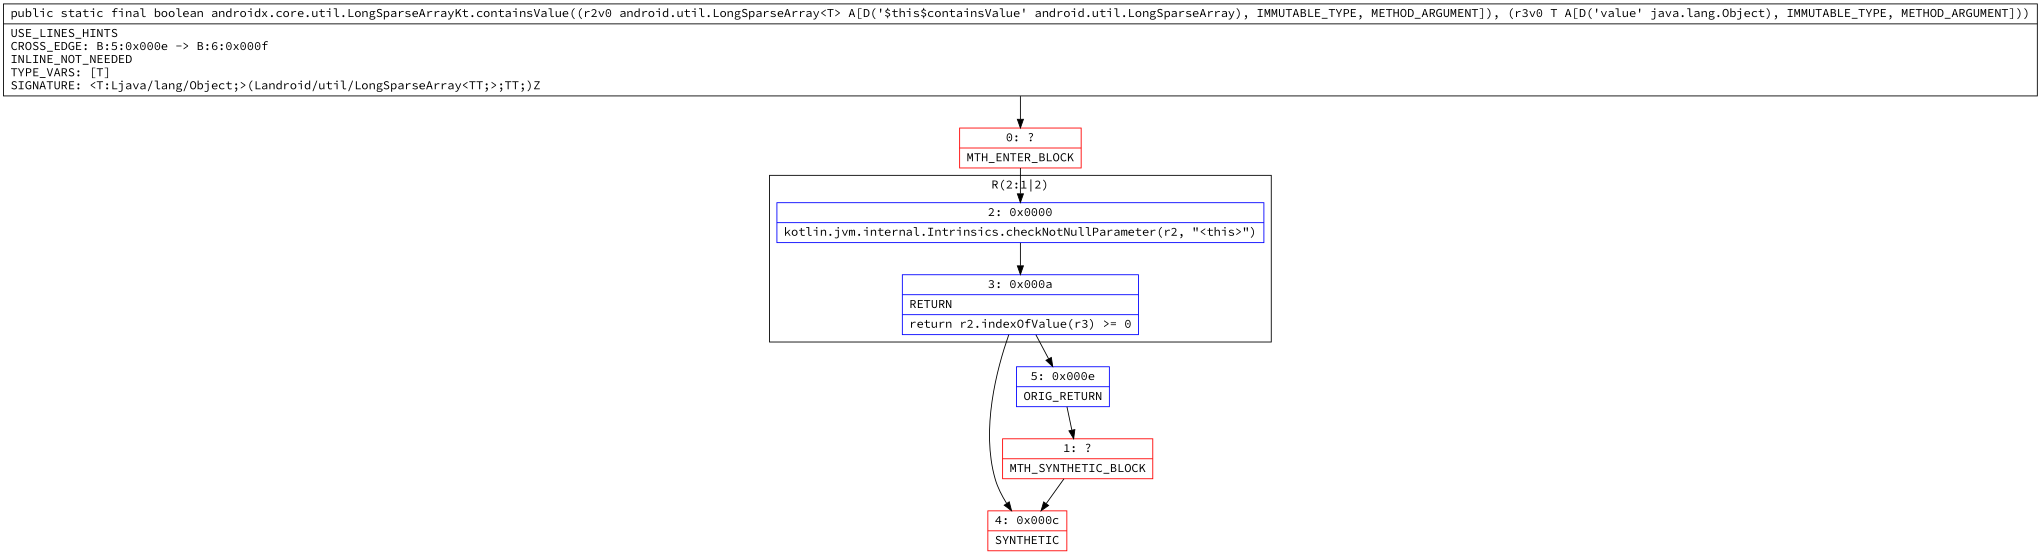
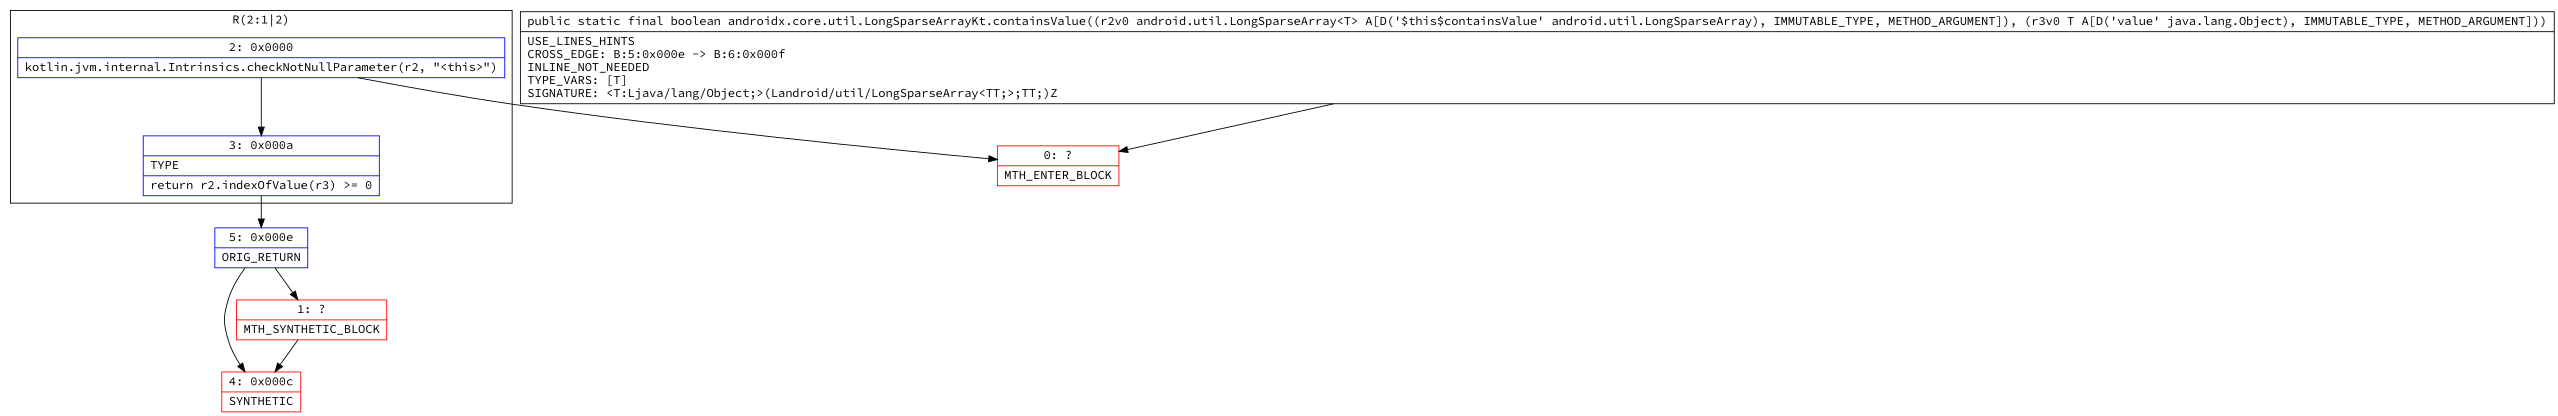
edge "0: ?" -> "2: 0x0000": reversed
node "3: 0x000a": text "RETURN" -> "TYPE"
edge "3: 0x000a" -> "4: 0x000c": now "5: 0x000e" -> "4: 0x000c"
